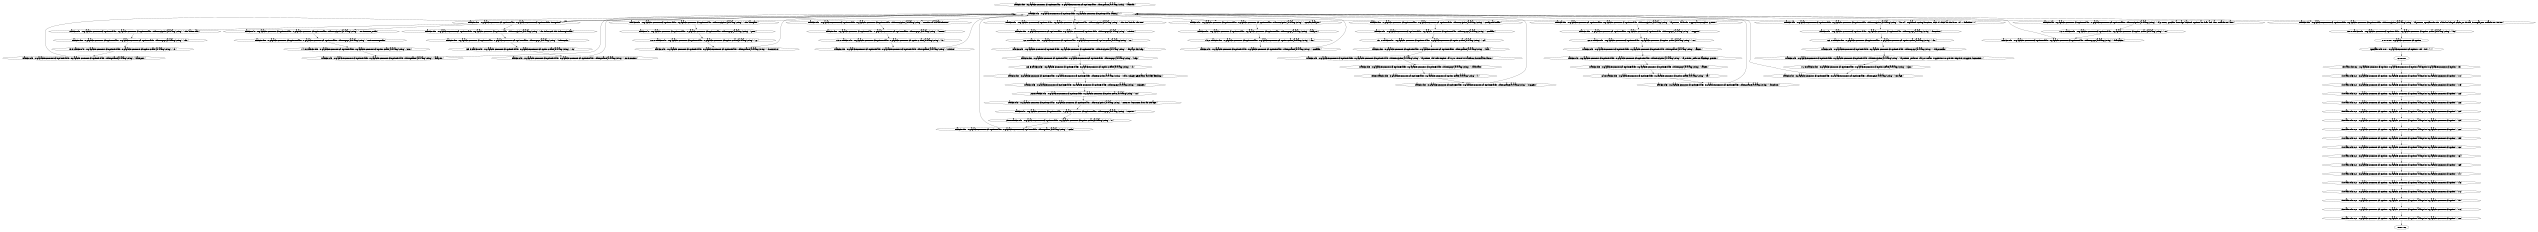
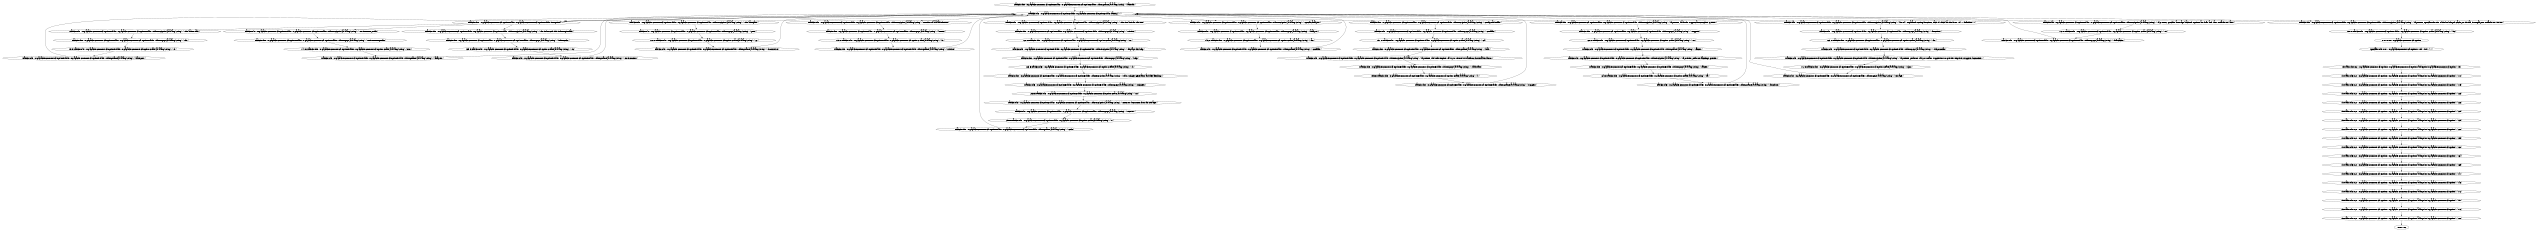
node "r82 = $r81": removed
